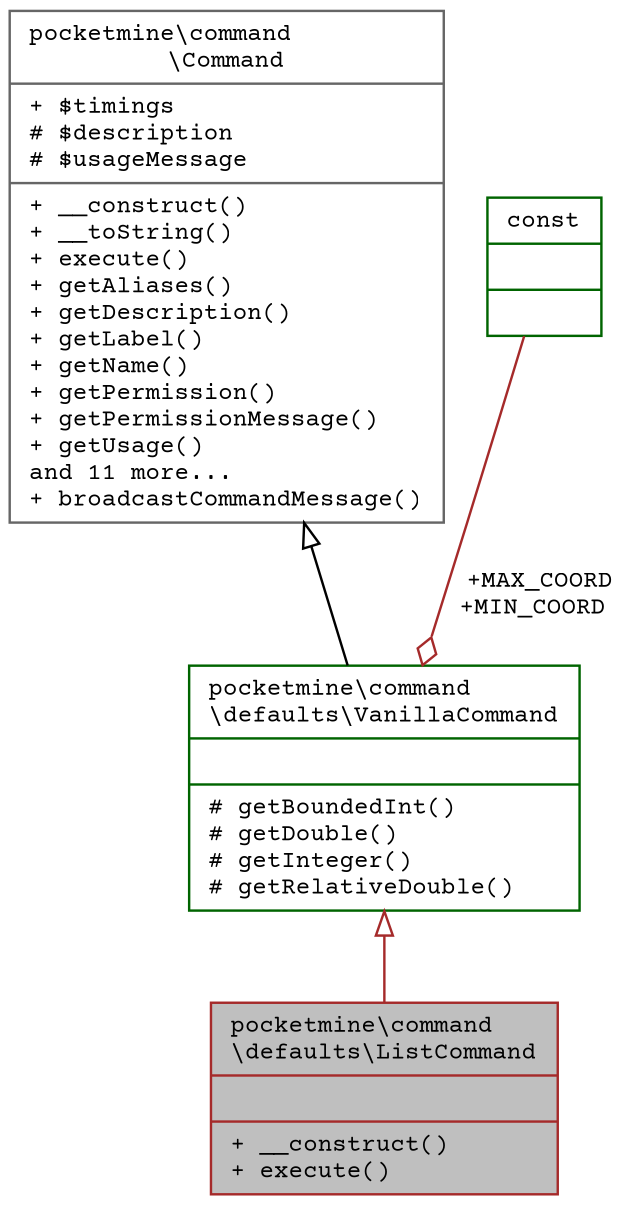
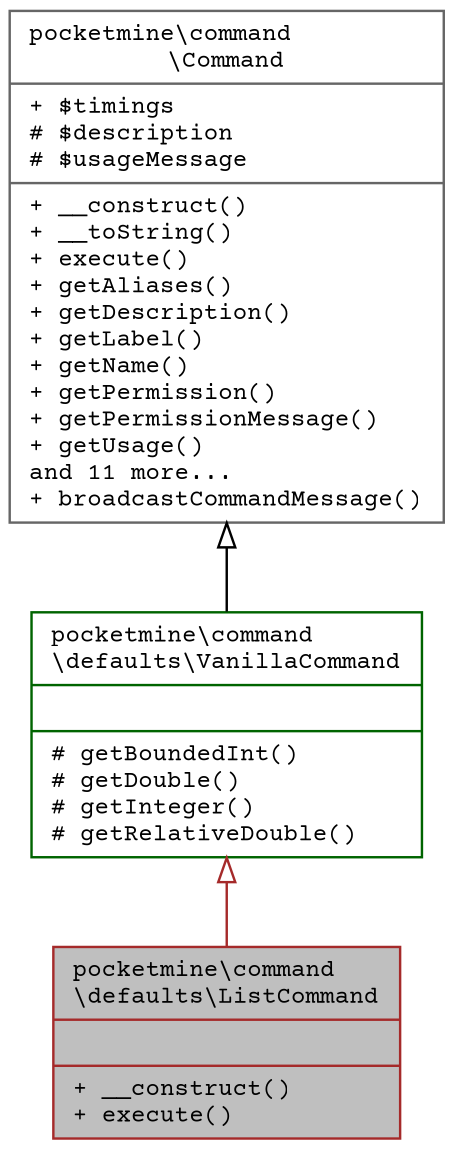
node "const": removed
